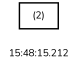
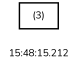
node "(2)": label "(2)" -> "(3)"
